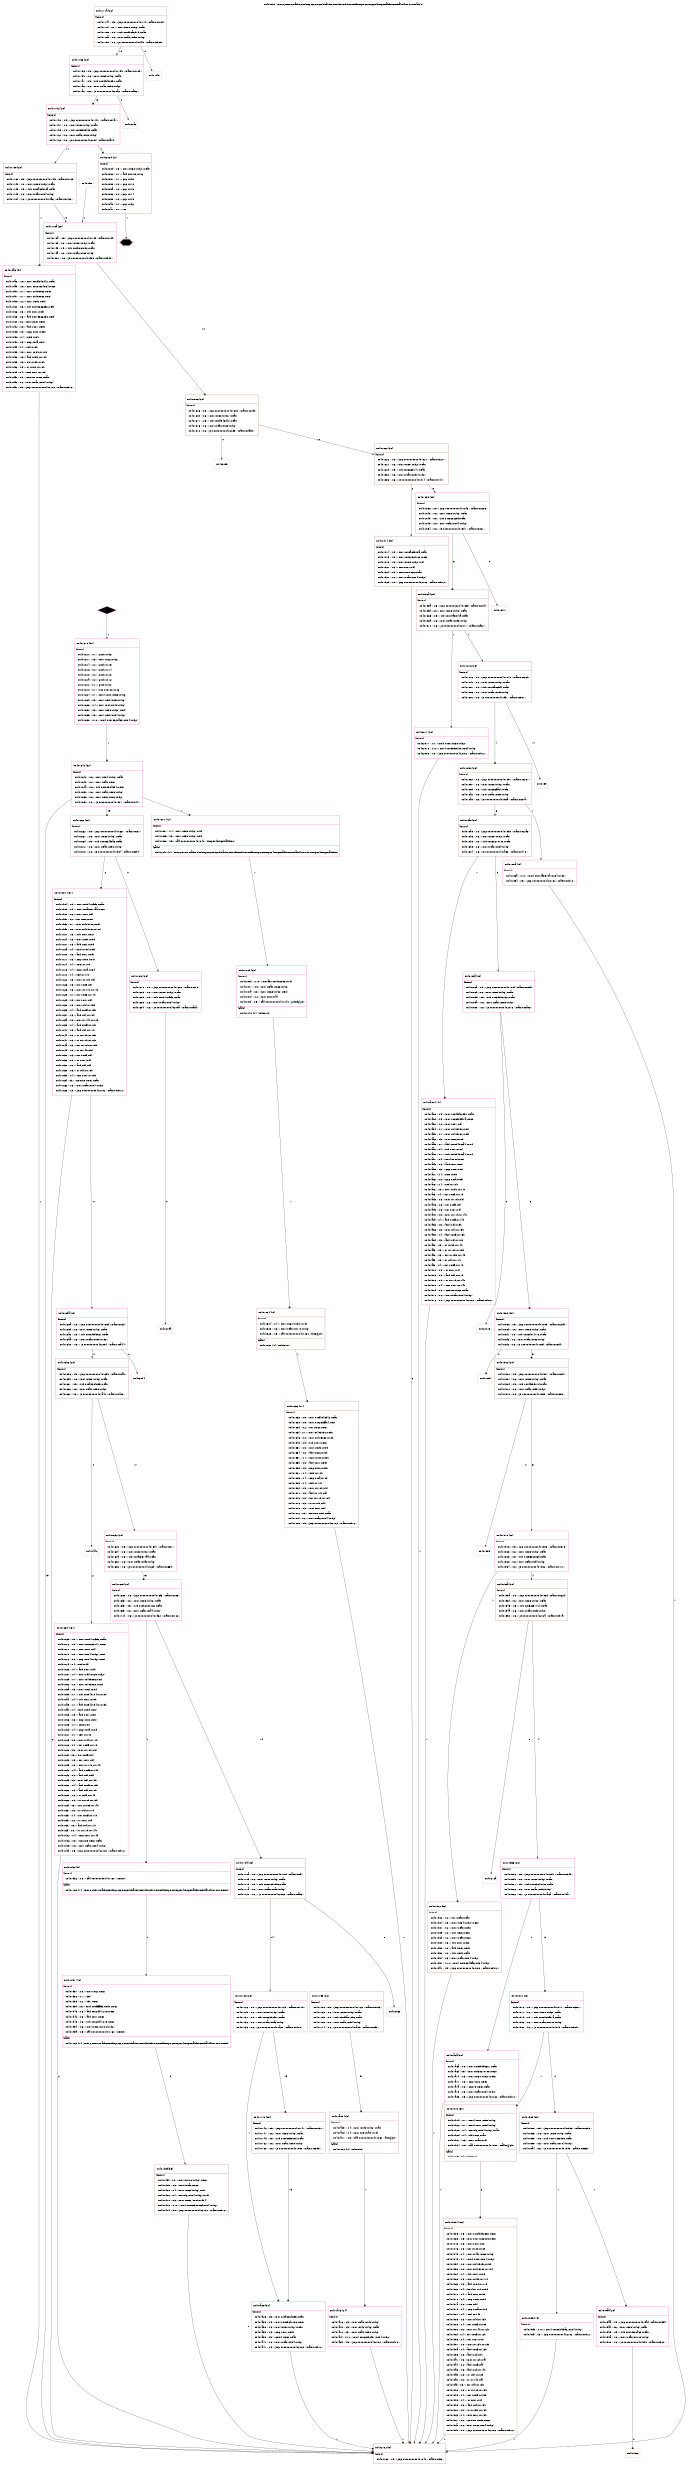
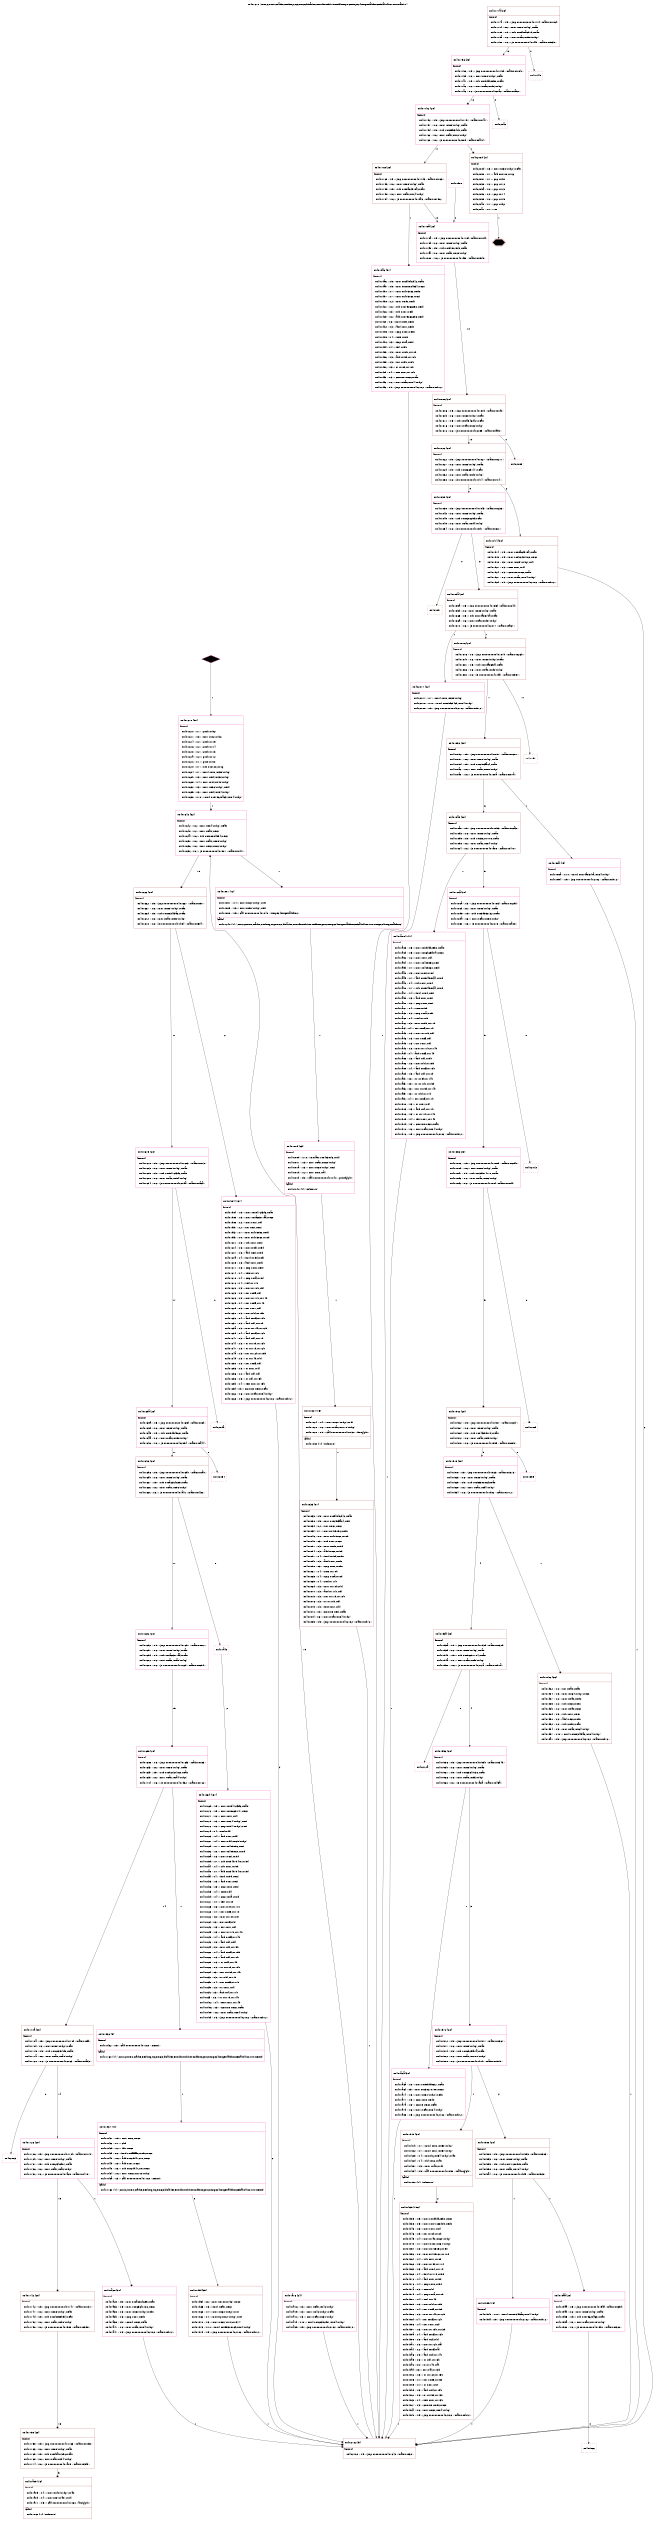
edge "0x401be4 [137]" -> "0x40169a [28]": now "0x40167e [28]" -> "0x40169a [28]"
edge "0x401642 [32]" -> "0x402182 [5]": reversed
edge "0x401742 [28]" -> "0x401a2e [30]": now "0x401742 [28]" -> "0x40175e [28]"
edge "0x401a09 [13]" -> "0x401a16 [24]": removed, label "1"
edge "0x4019aa [28]" -> "0x4019c6": arrowhead box -> normal
